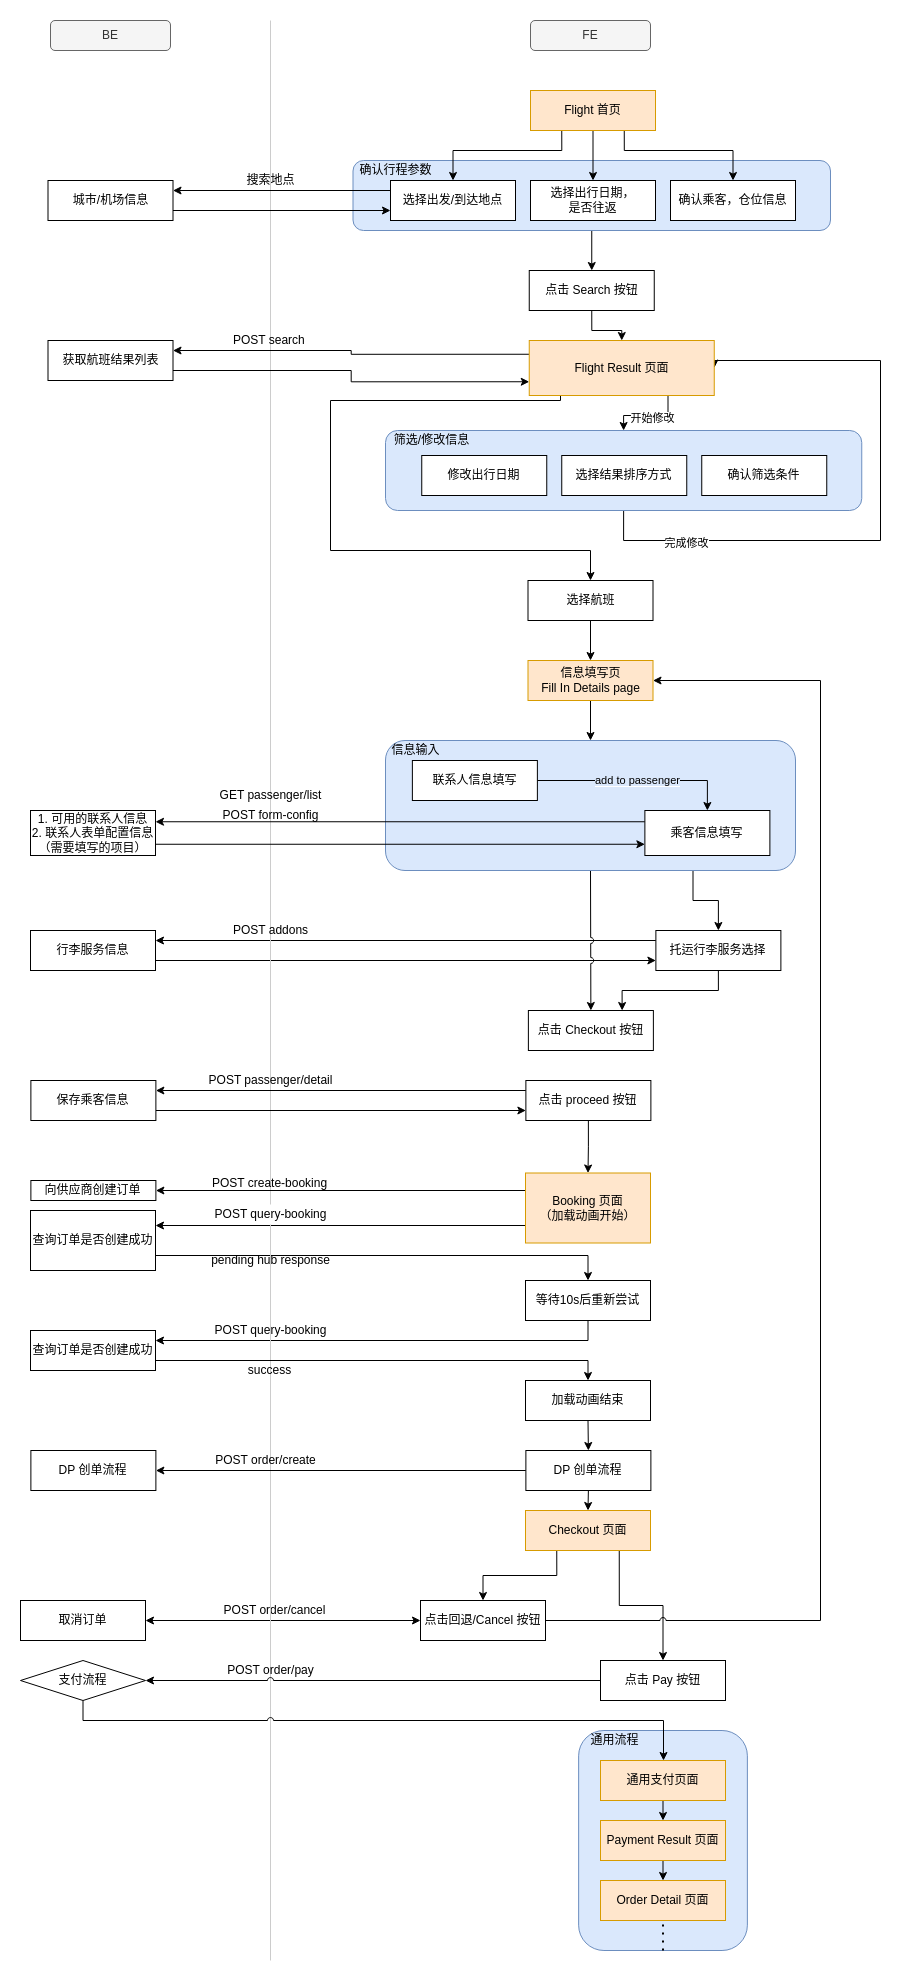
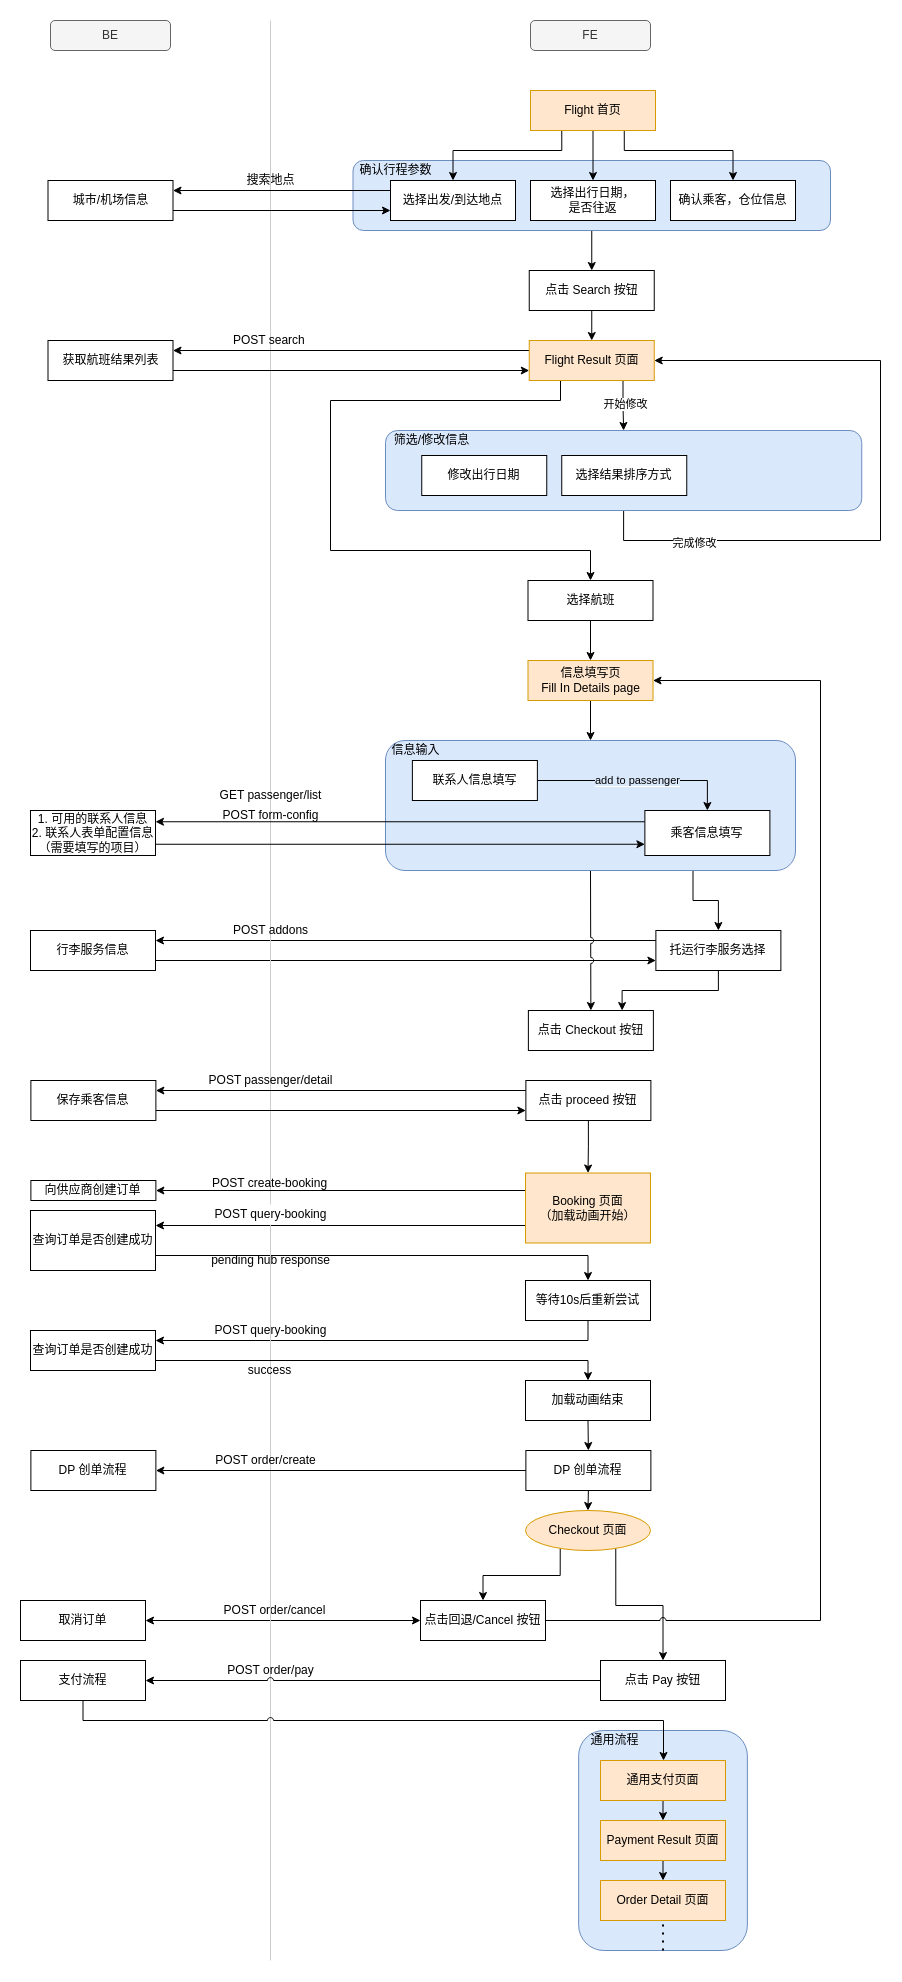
node "Flight Result 页面": size 185x55 -> 125x40
node "确认筛选条件": removed
node "Checkout 页面": shape rectangle -> ellipse
node "支付流程": shape diamond -> rectangle
